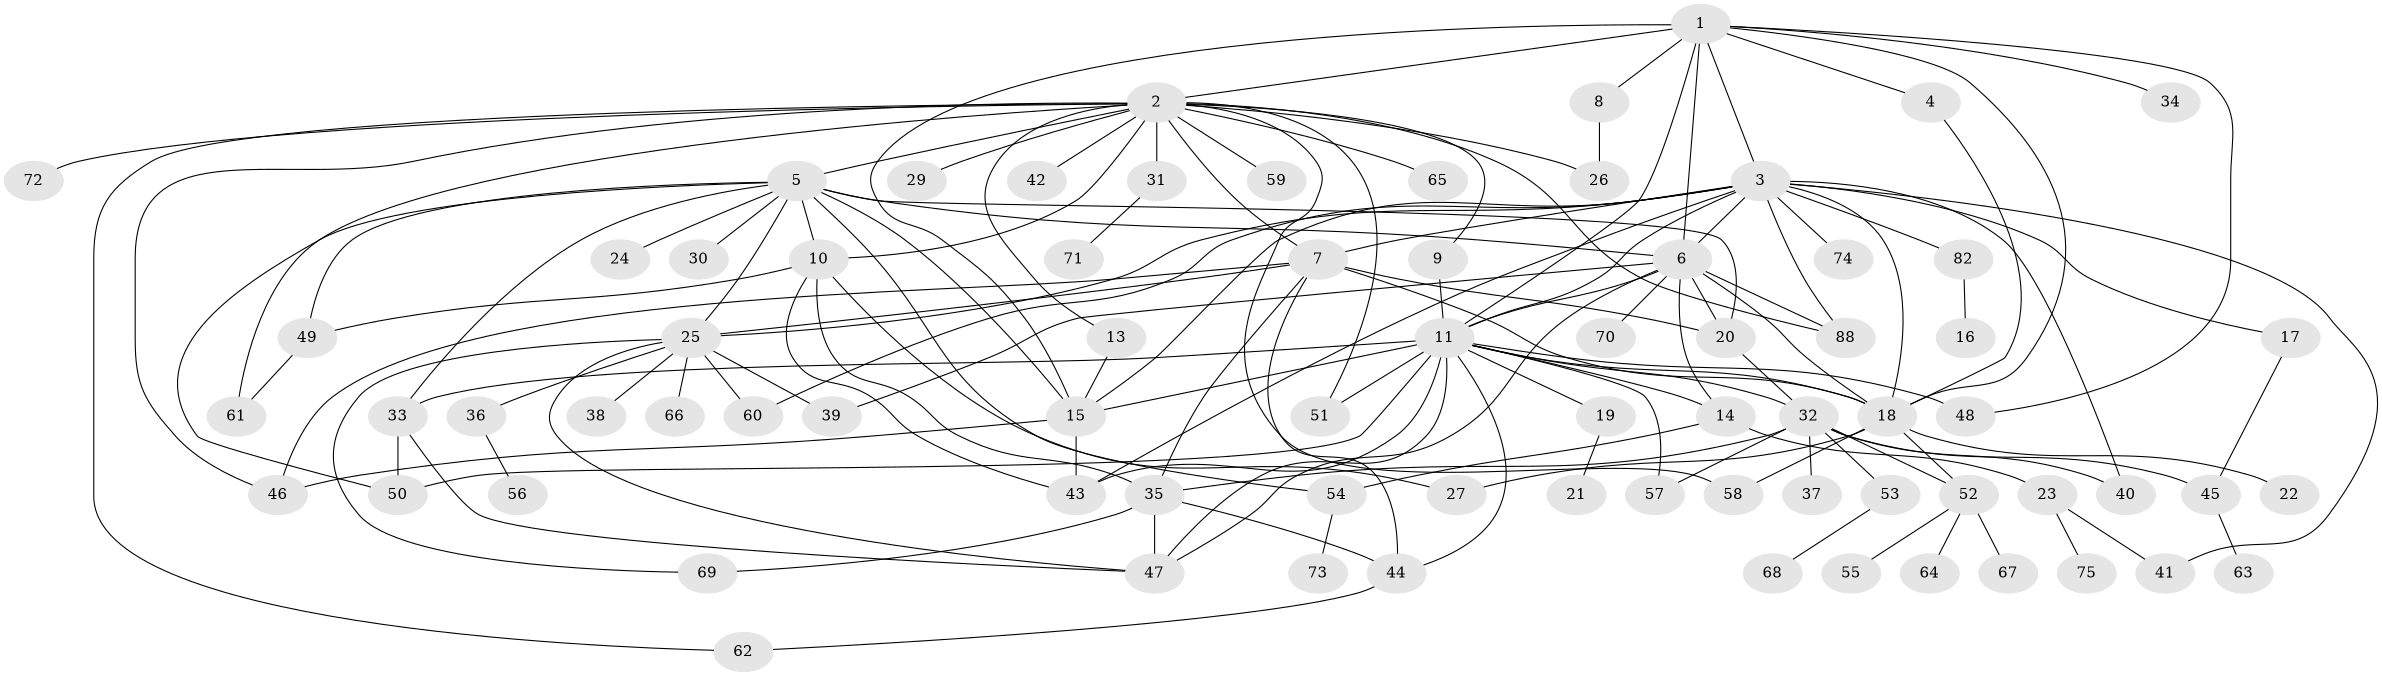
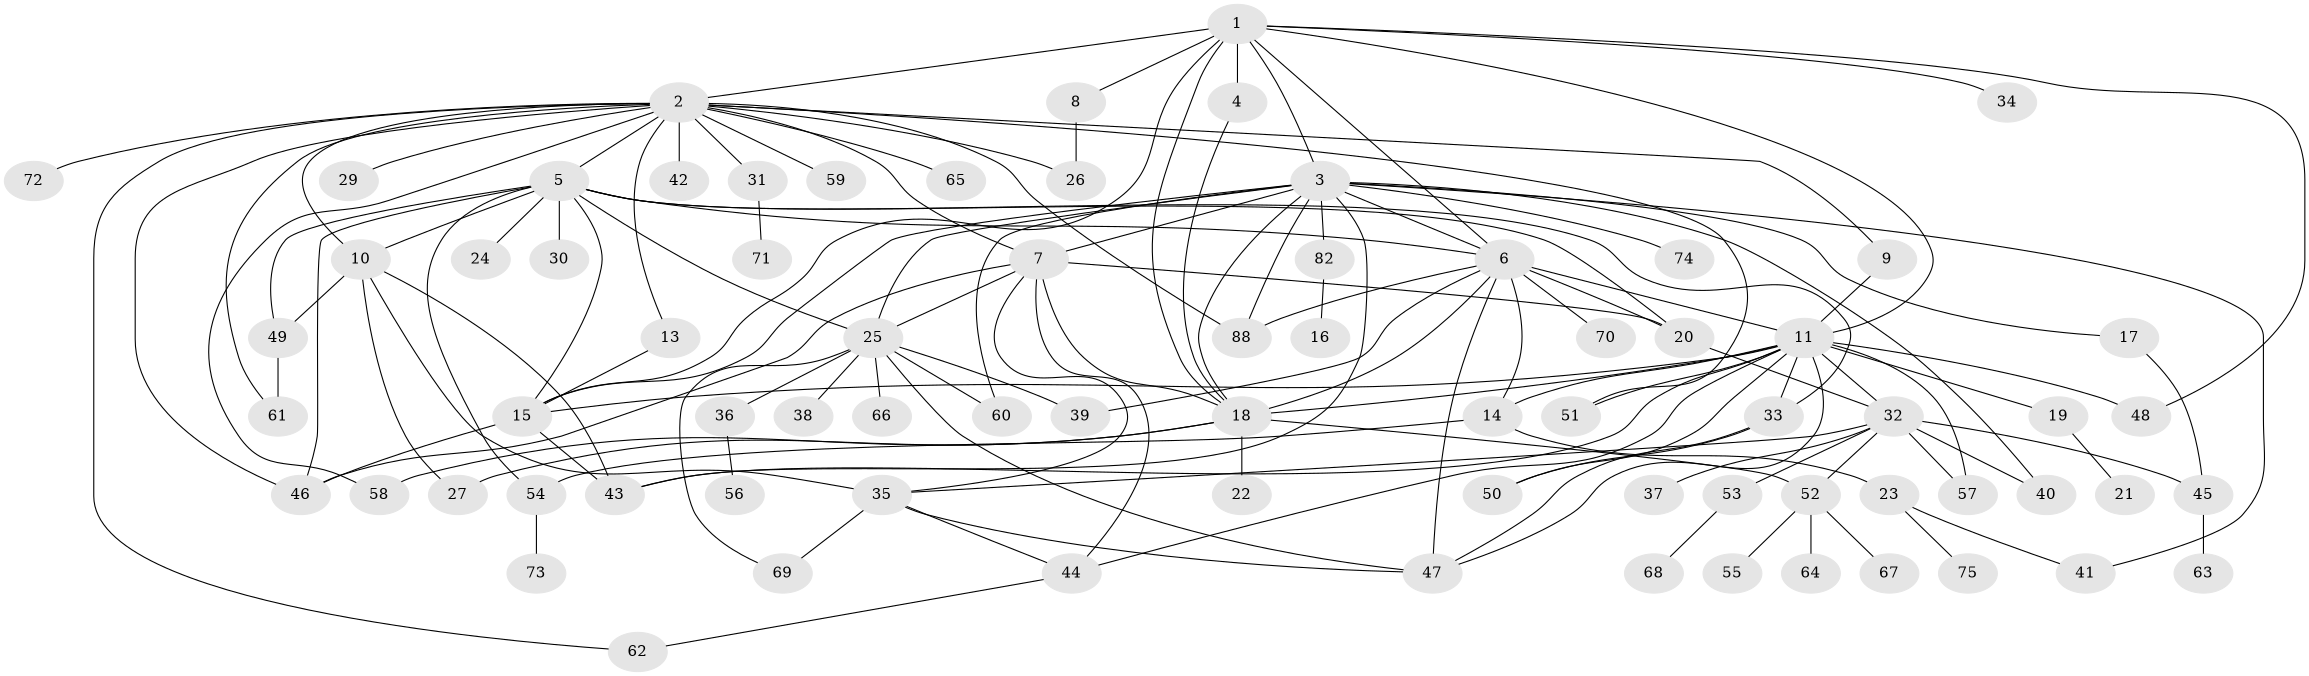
edge "5" -- "50": now "5" -- "46"
edge "3" -- "11": removed
